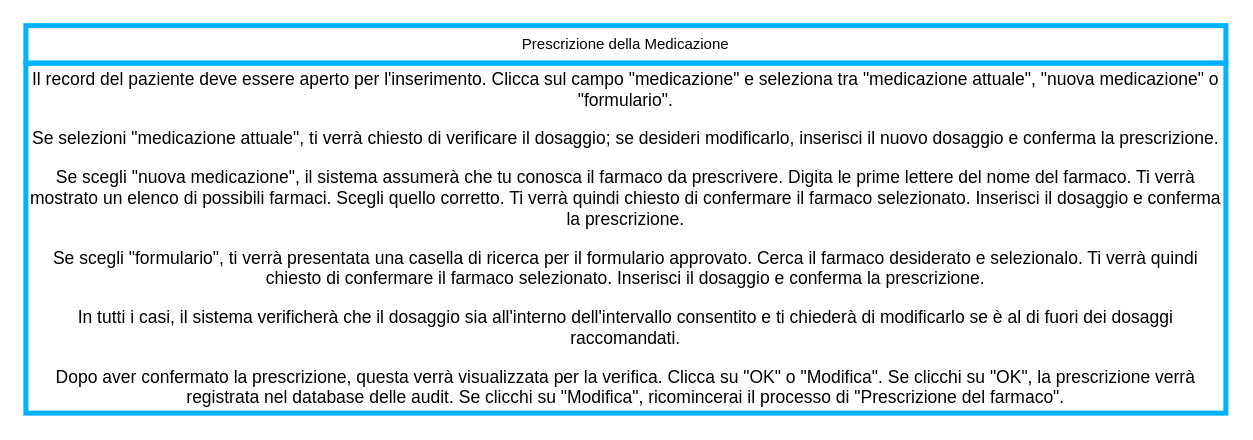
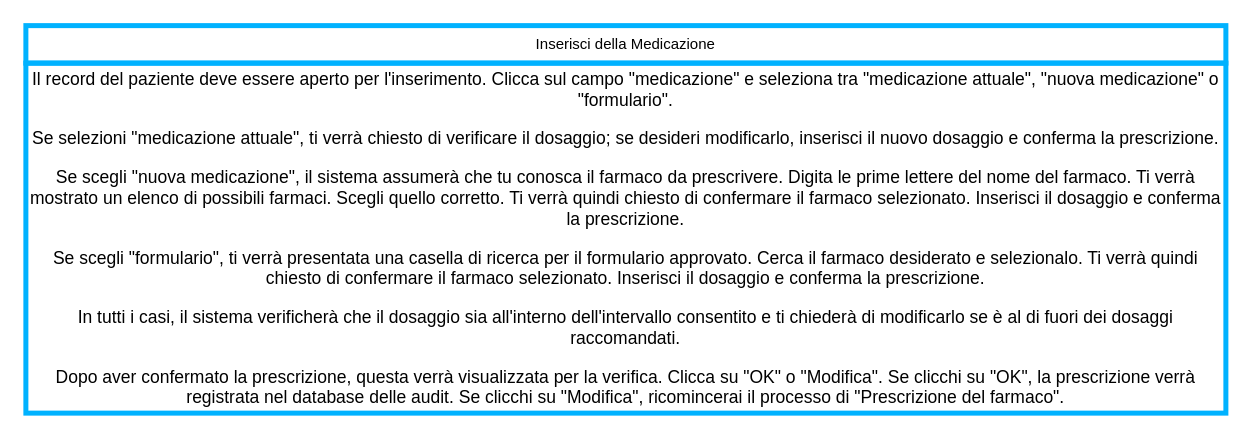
node "Prescrizione della Medicazione": label "Prescrizione della Medicazione" -> "Inserisci della Medicazione"
